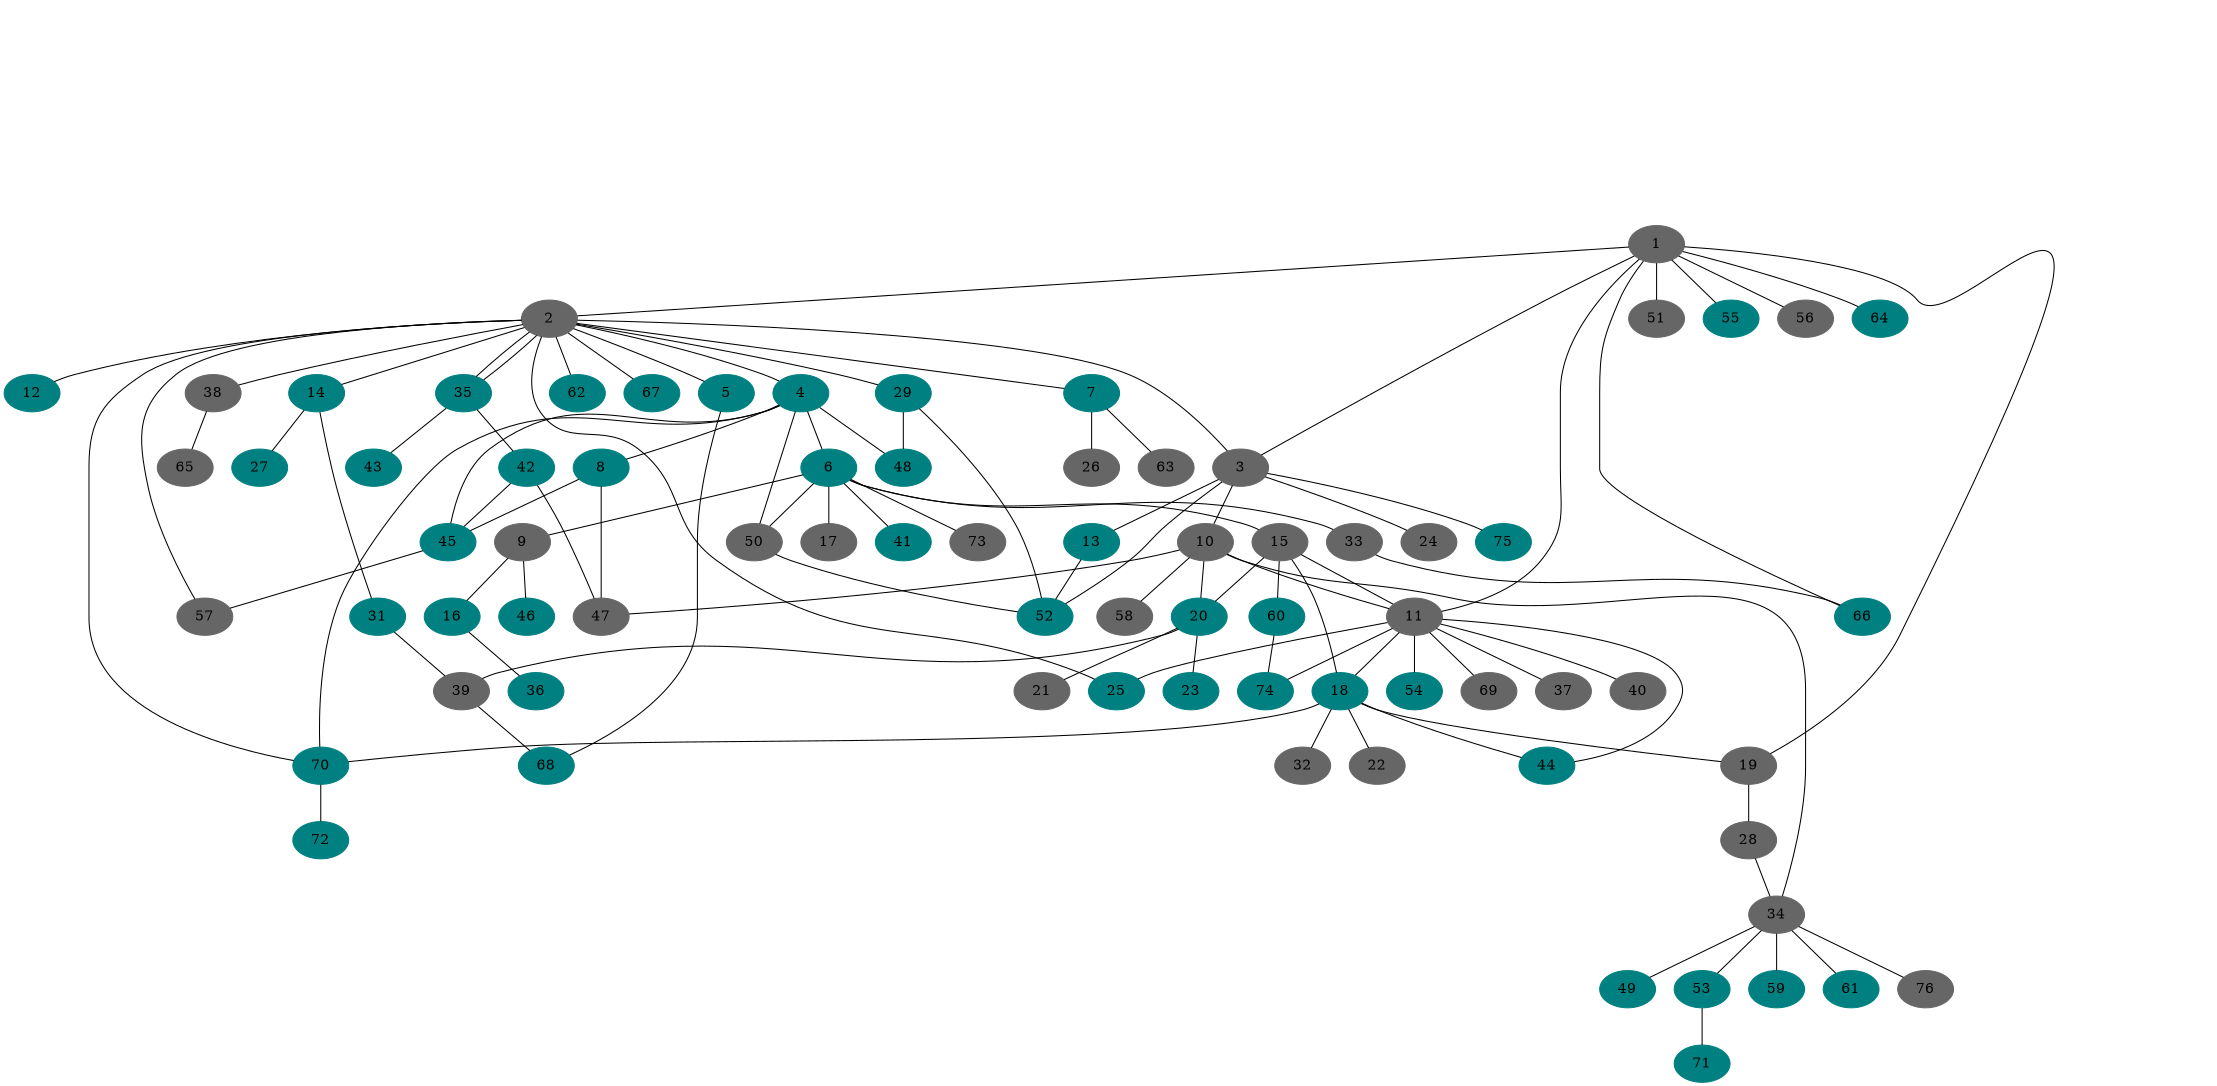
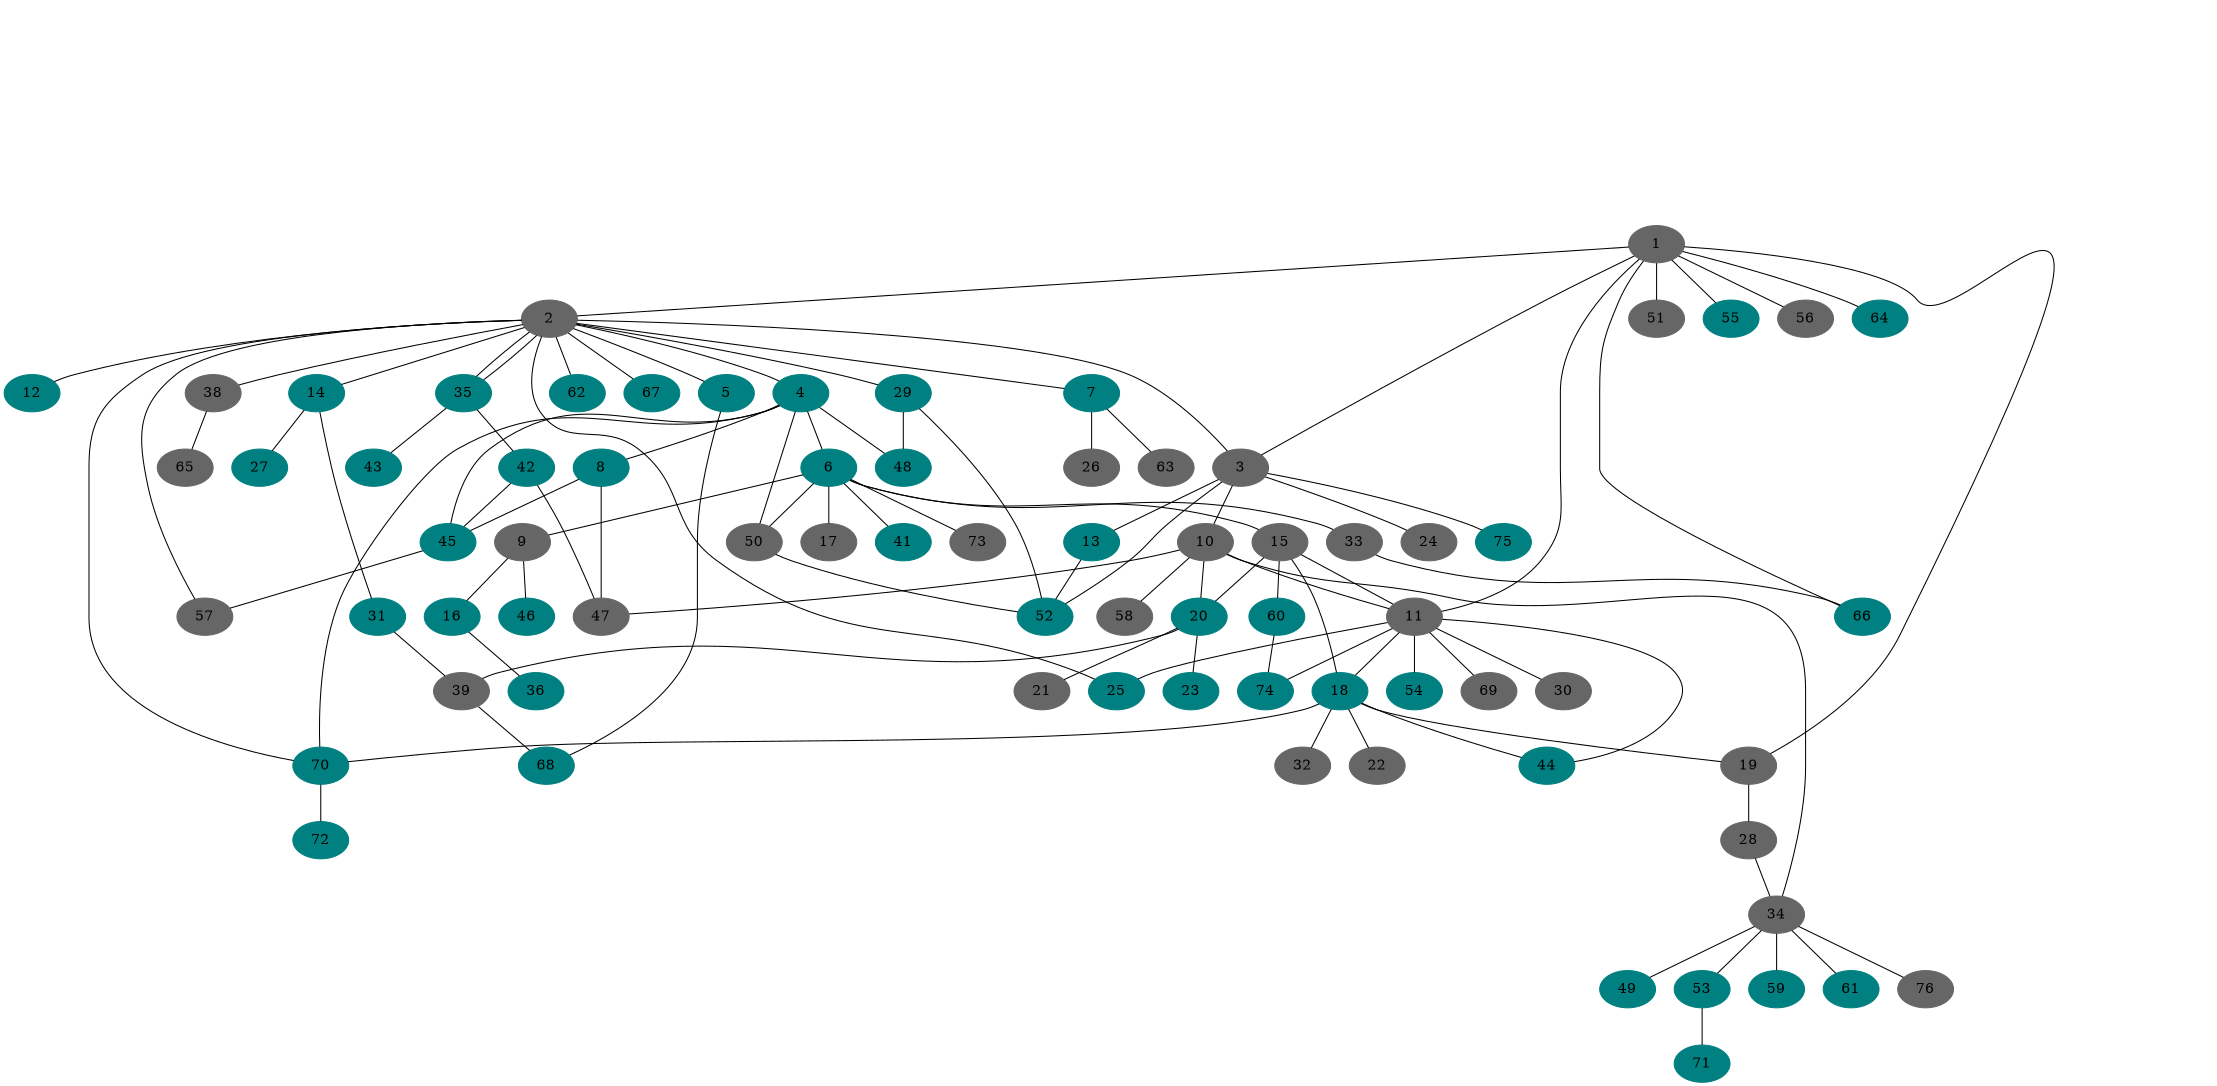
node "37": label "37" -> "30"
node "40": removed
